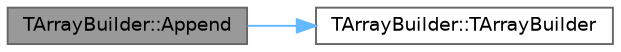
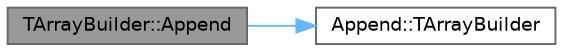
node "TArrayBuilder::TArrayBuilder": label "TArrayBuilder::TArrayBuilder" -> "Append::TArrayBuilder"
